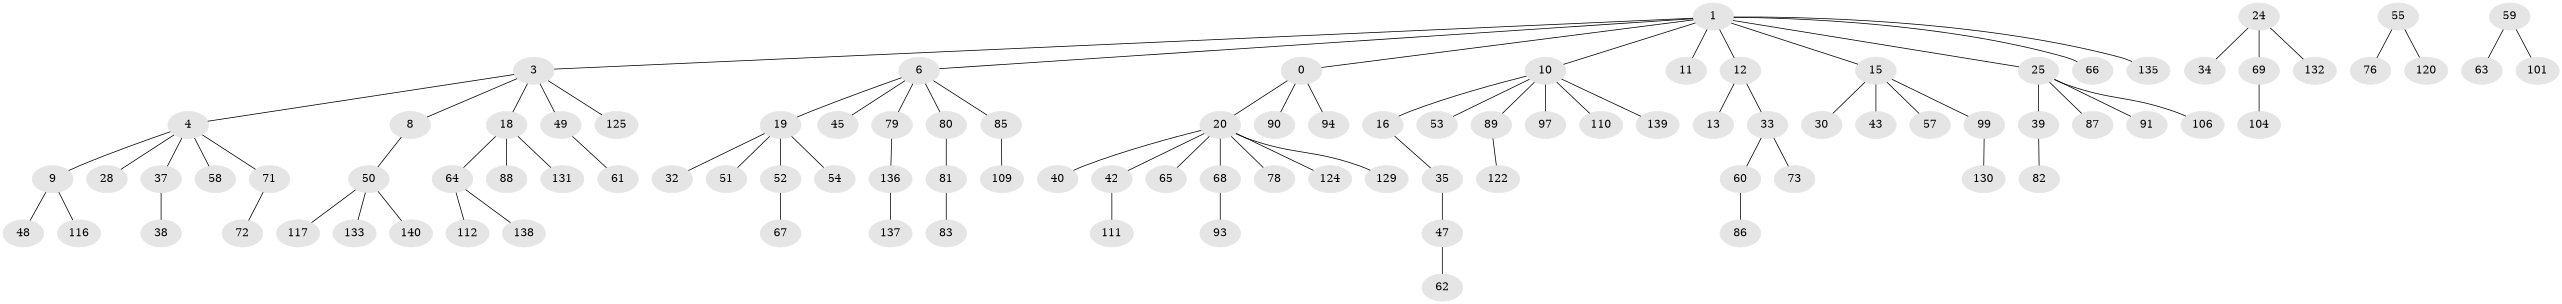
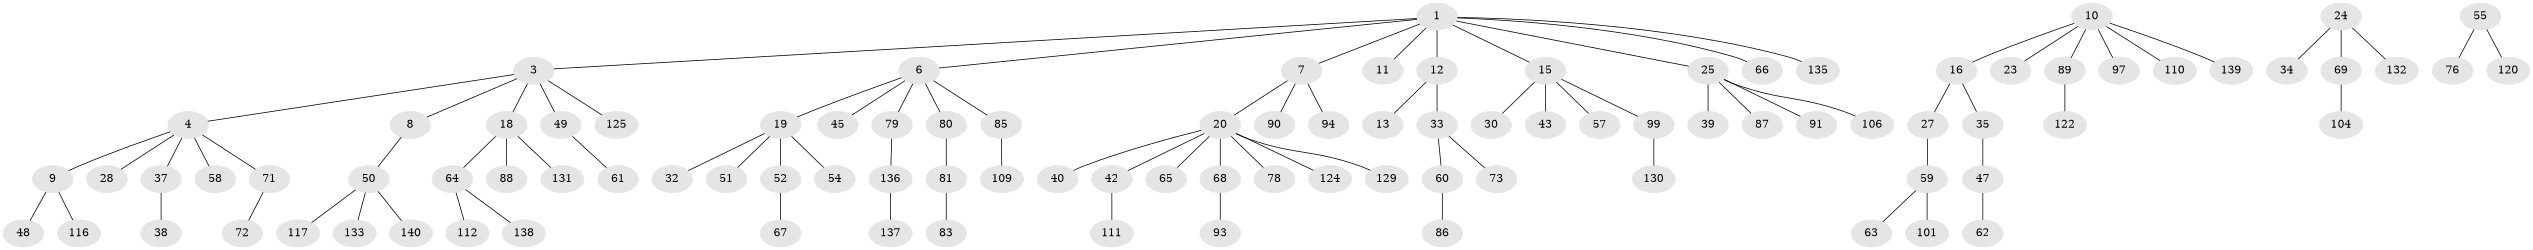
edge "1" -- "10": removed
node "0": label "0" -> "7"
node "53": label "53" -> "23"
node "27": added
node "82": removed
